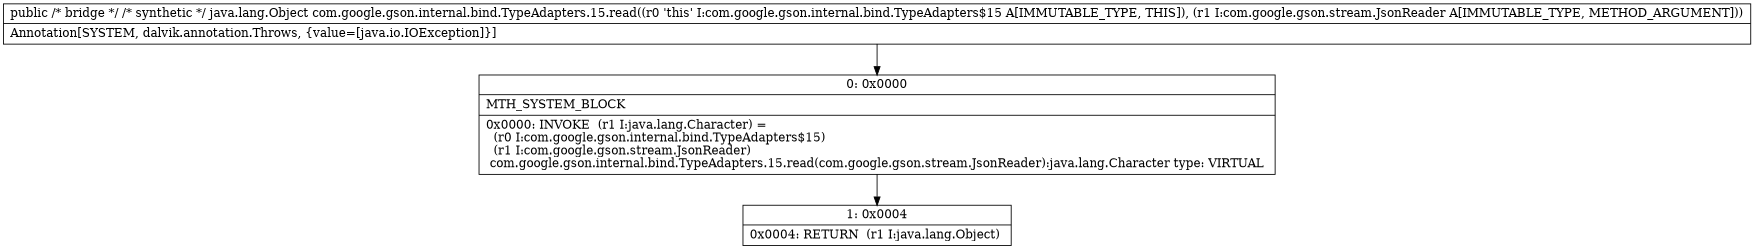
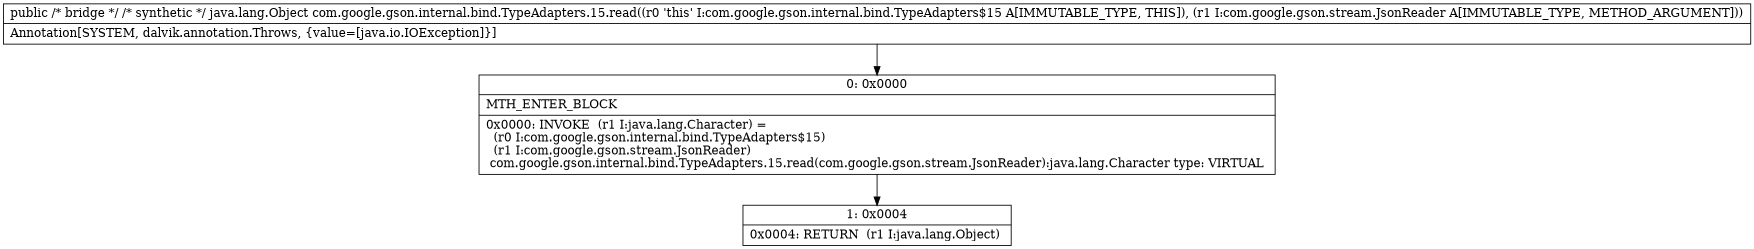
node "0: 0x0000": text "MTH_SYSTEM_BLOCK" -> "MTH_ENTER_BLOCK"
